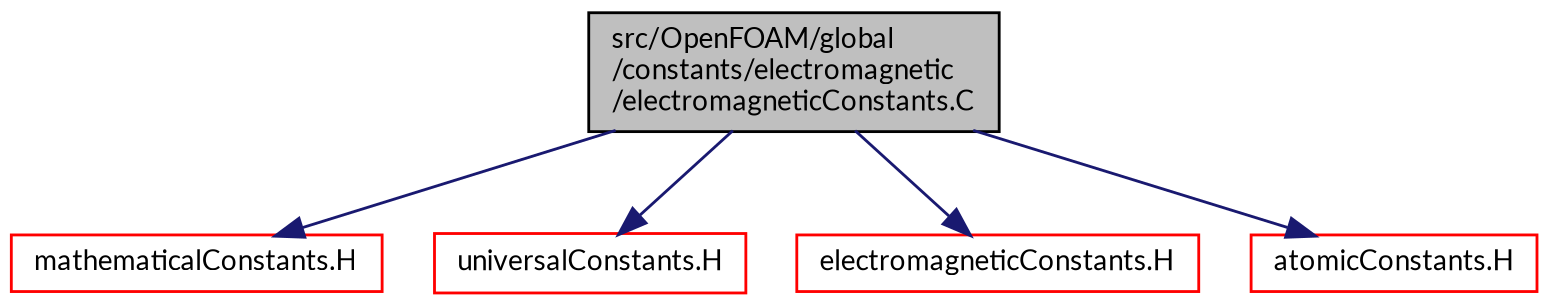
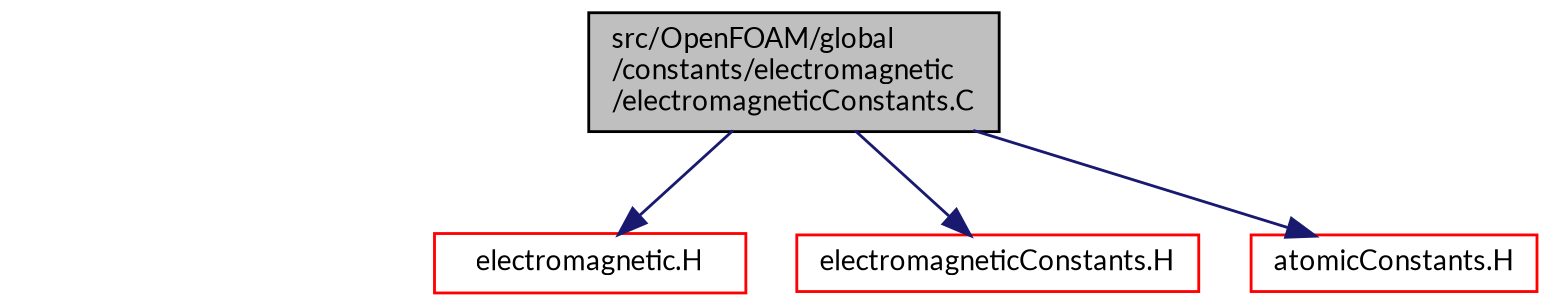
node "mathematicalConstants.H": removed
node "universalConstants.H": label "universalConstants.H" -> "electromagnetic.H"
